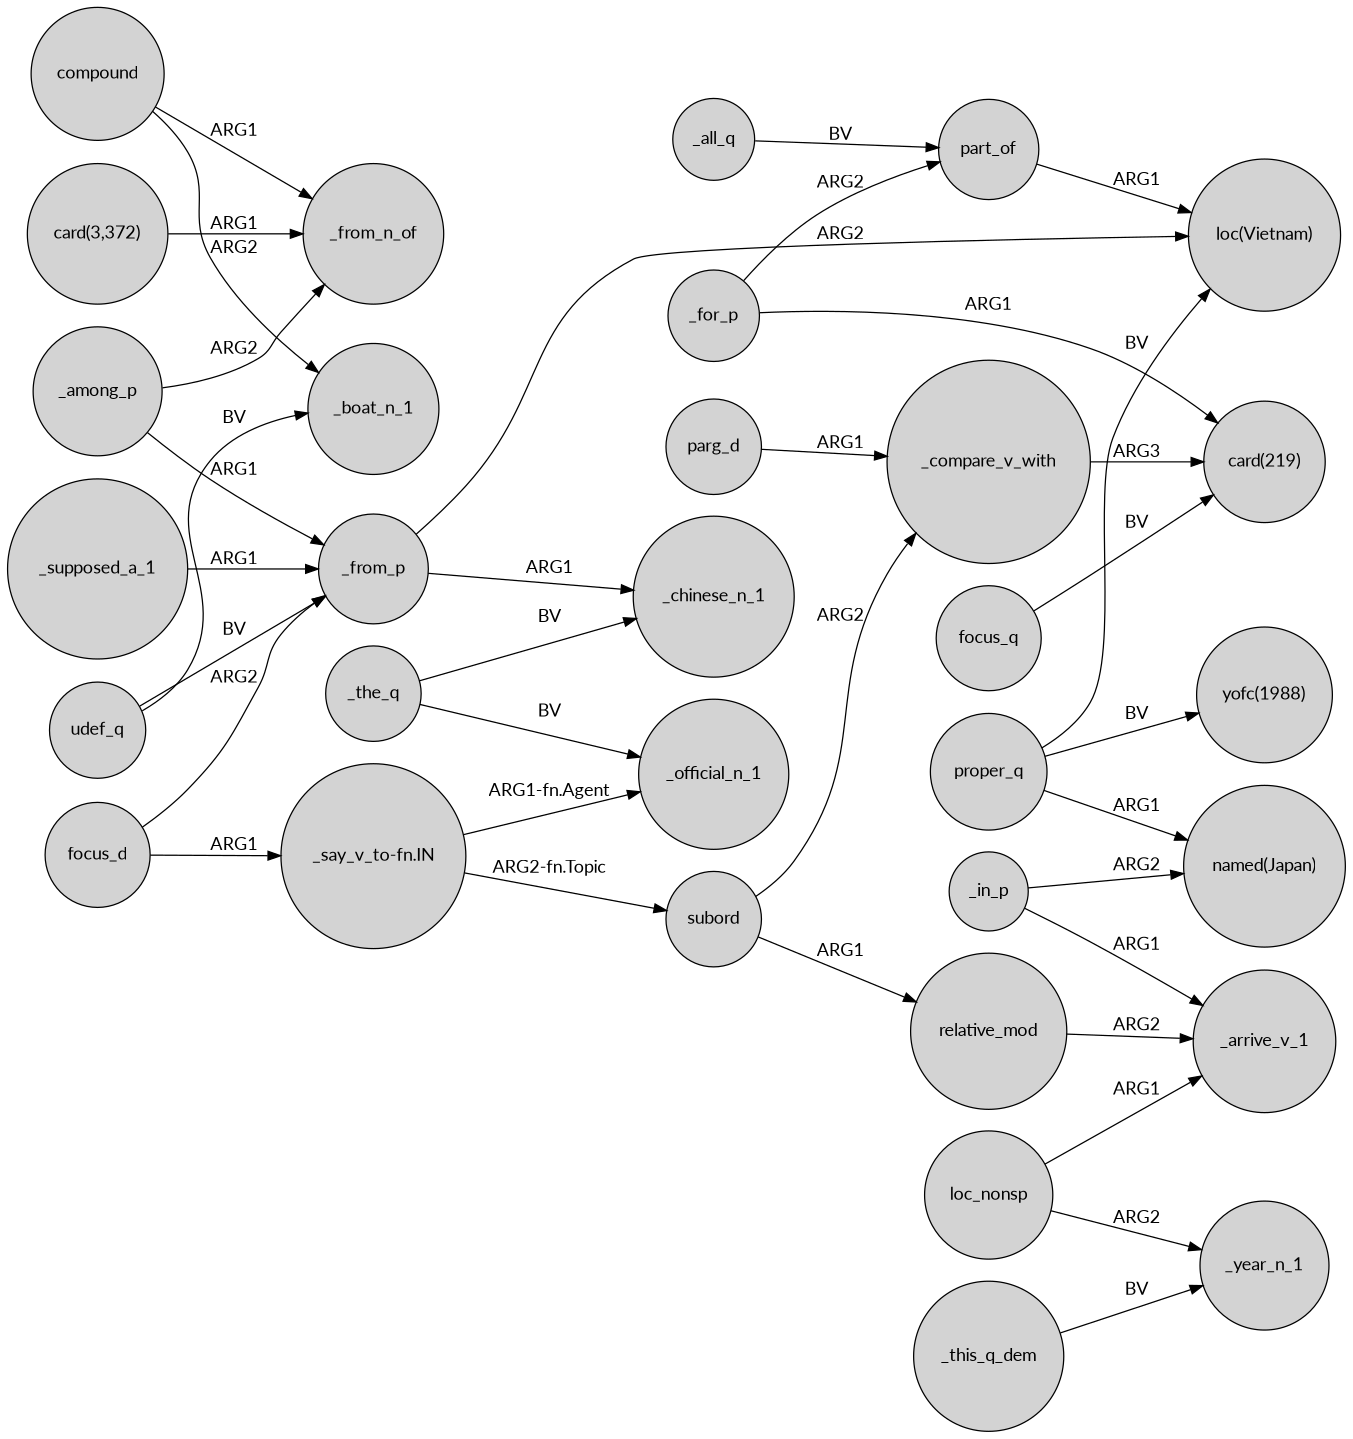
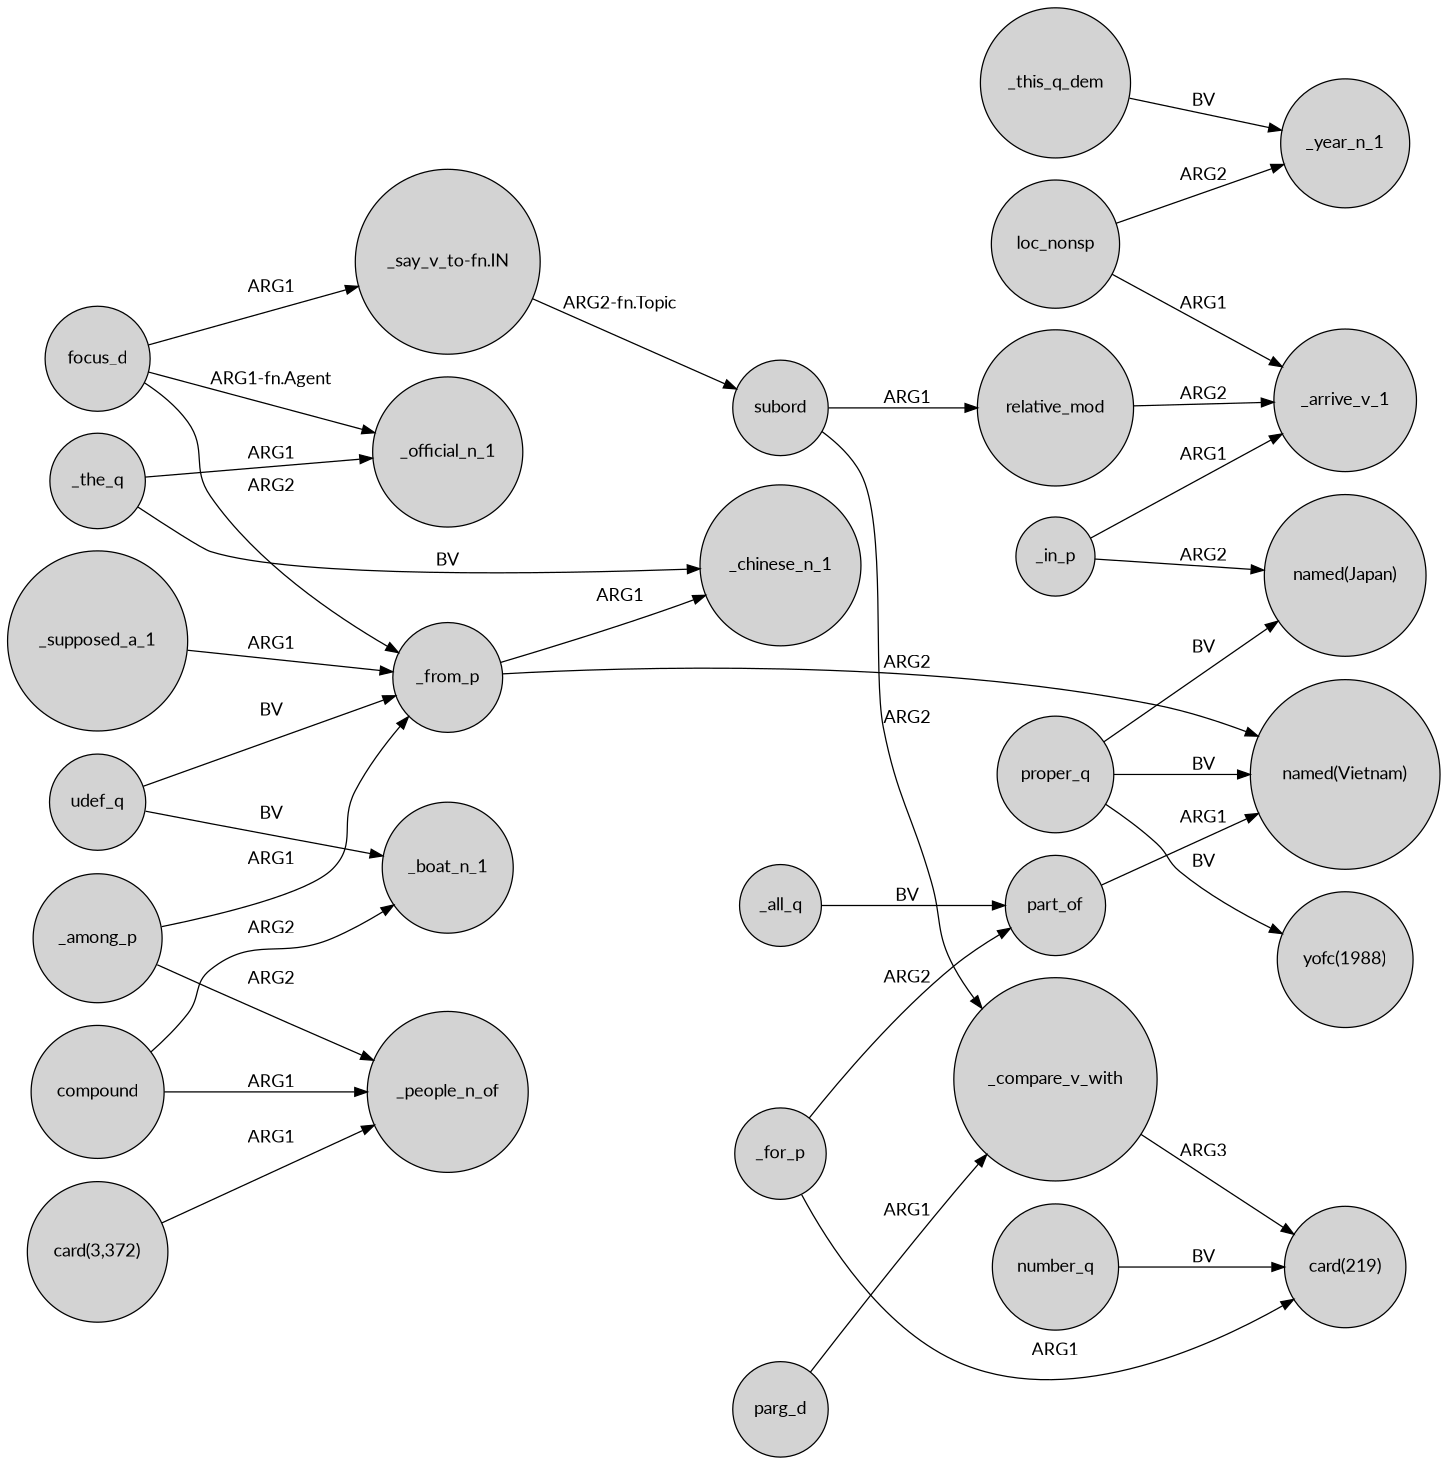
node "_from_n_of": label "_from_n_of" -> "_people_n_of"
node "loc(Vietnam)": label "loc(Vietnam)" -> "named(Vietnam)"
node "focus_q": label "focus_q" -> "number_q"
edge "_the_q" -> "_official_n_1": label "BV" -> "ARG1"
edge "proper_q" -> "named(Japan)": label "ARG1" -> "BV"
edge "_say_v_to-fn.IN" -> "_official_n_1": now "focus_d" -> "_official_n_1"
